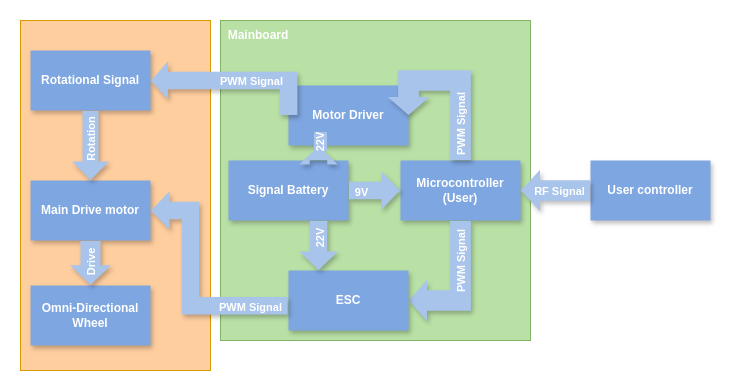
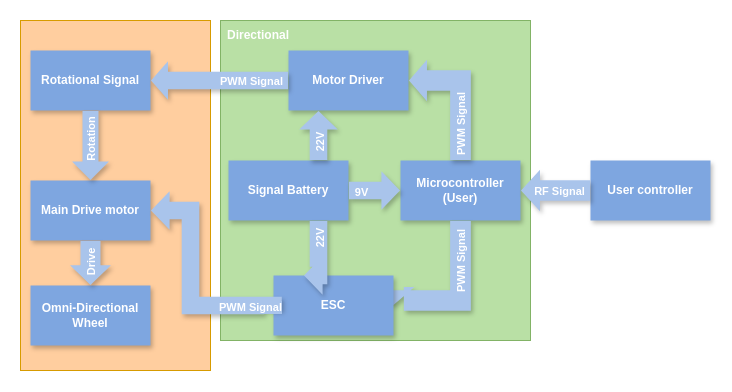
node "Mainboard": label "Mainboard" -> "Directional"
node "Motor Driver": moved (349, 116) -> (349, 81)
node "ESC": moved (349, 301) -> (334, 306)
